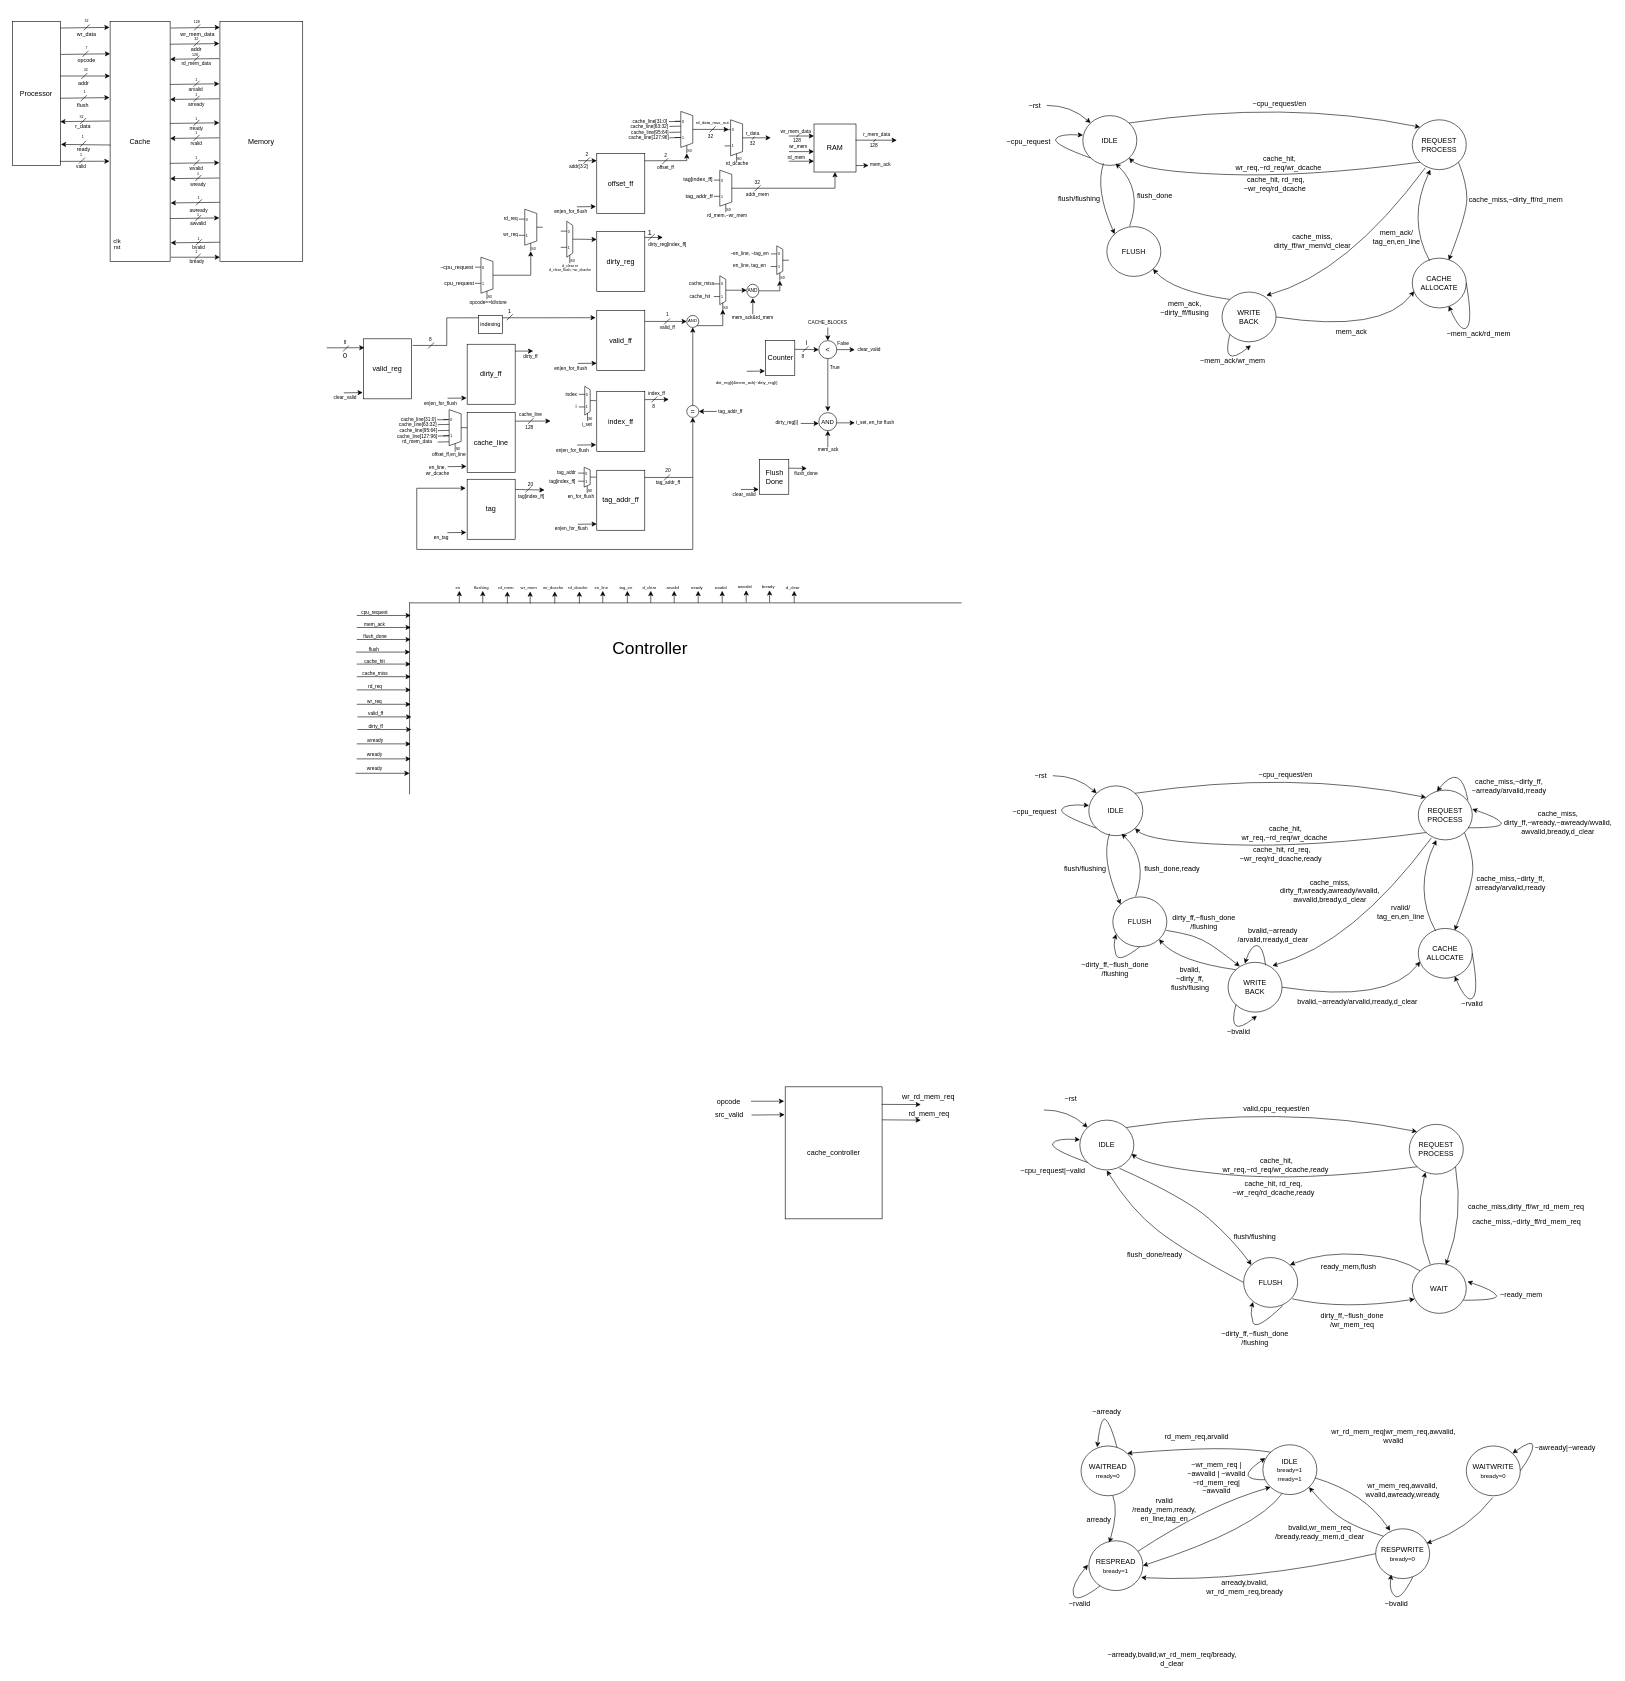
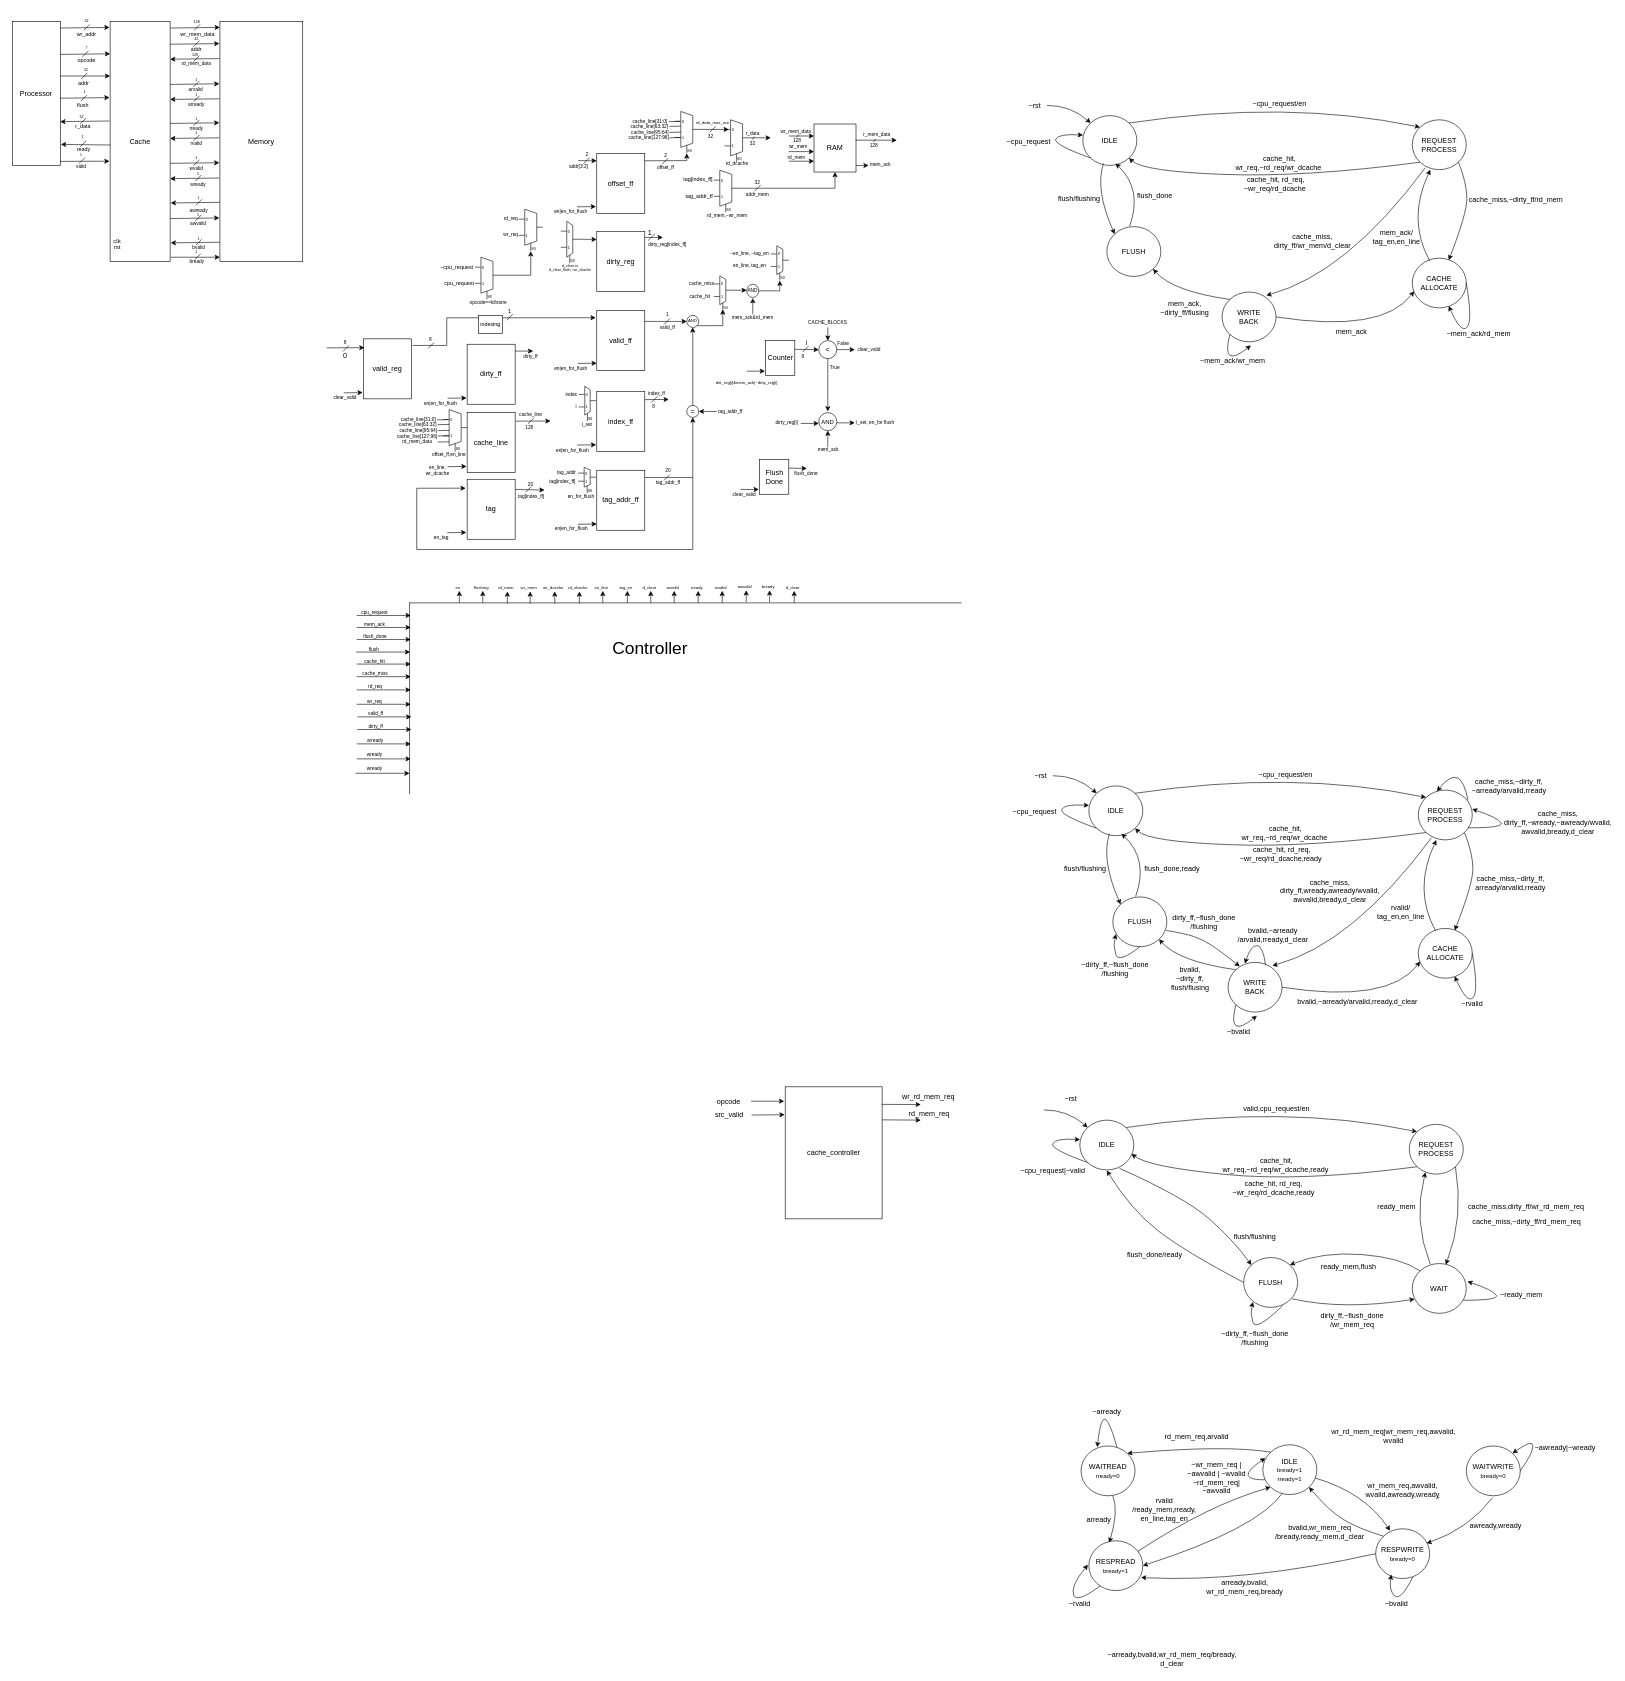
node "wr_data": label "wr_data" -> "wr_addr"
node "ready_mem": added
node "awready,wready": added
